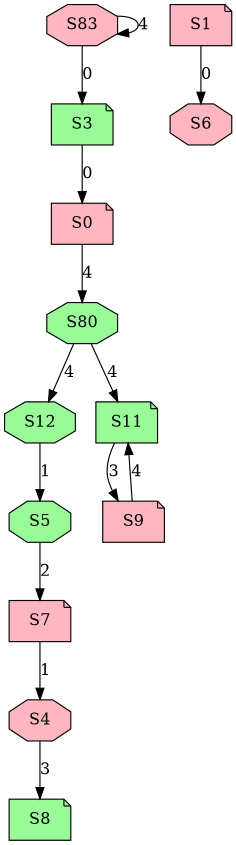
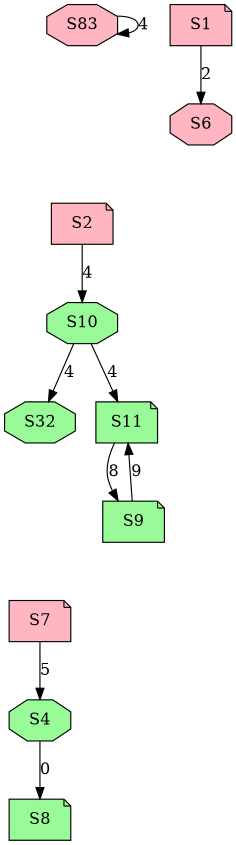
edge "S1" -> "S6": label "0" -> "2"
node "S3": removed
node "S0": label "S0" -> "S2"
node "S80": label "S80" -> "S10"
node "S12": label "S12" -> "S32"
edge "S11" -> "S9": label "3" -> "8"
edge "S9" -> "S11": label "4" -> "9"
node "S5": removed
node "S9": fillcolor lightpink -> palegreen
edge "S7" -> "S4": label "1" -> "5"
node "S4": fillcolor lightpink -> palegreen
edge "S4" -> "S8": label "3" -> "0"
